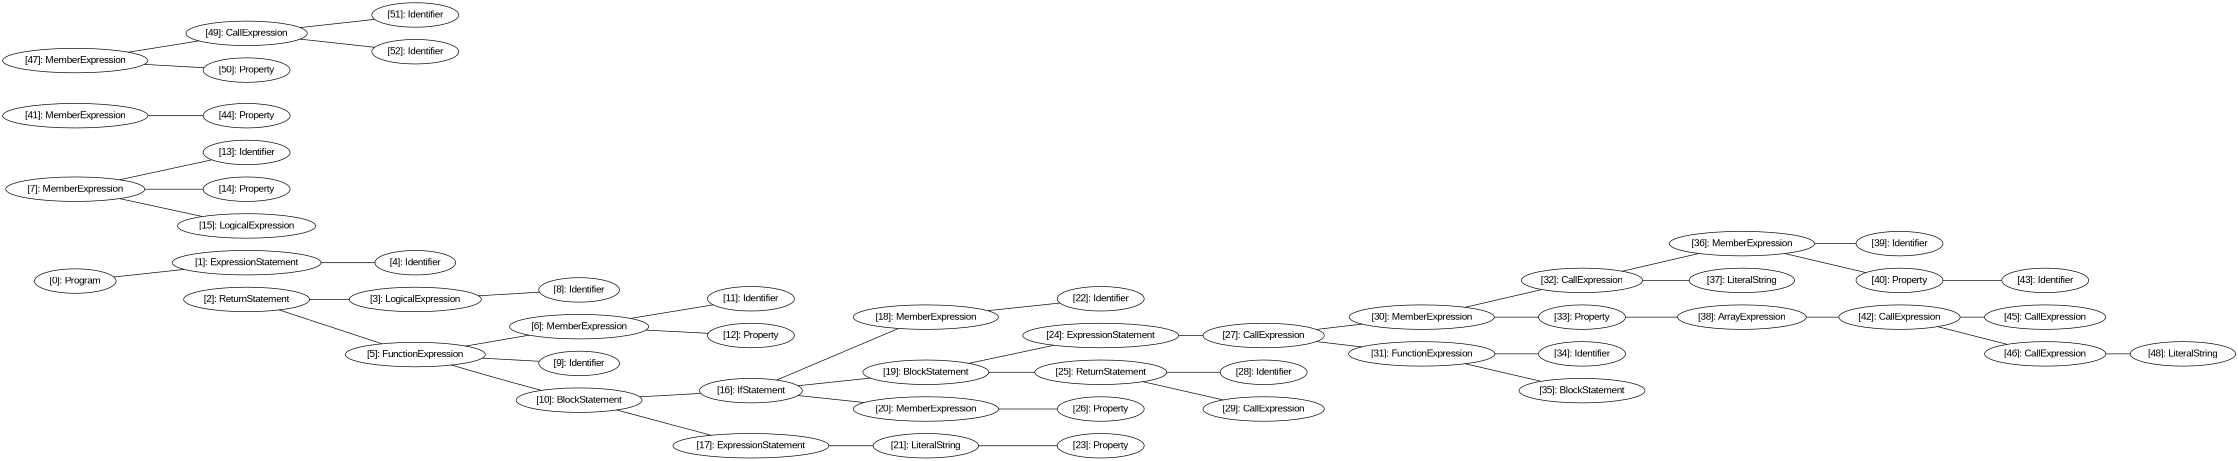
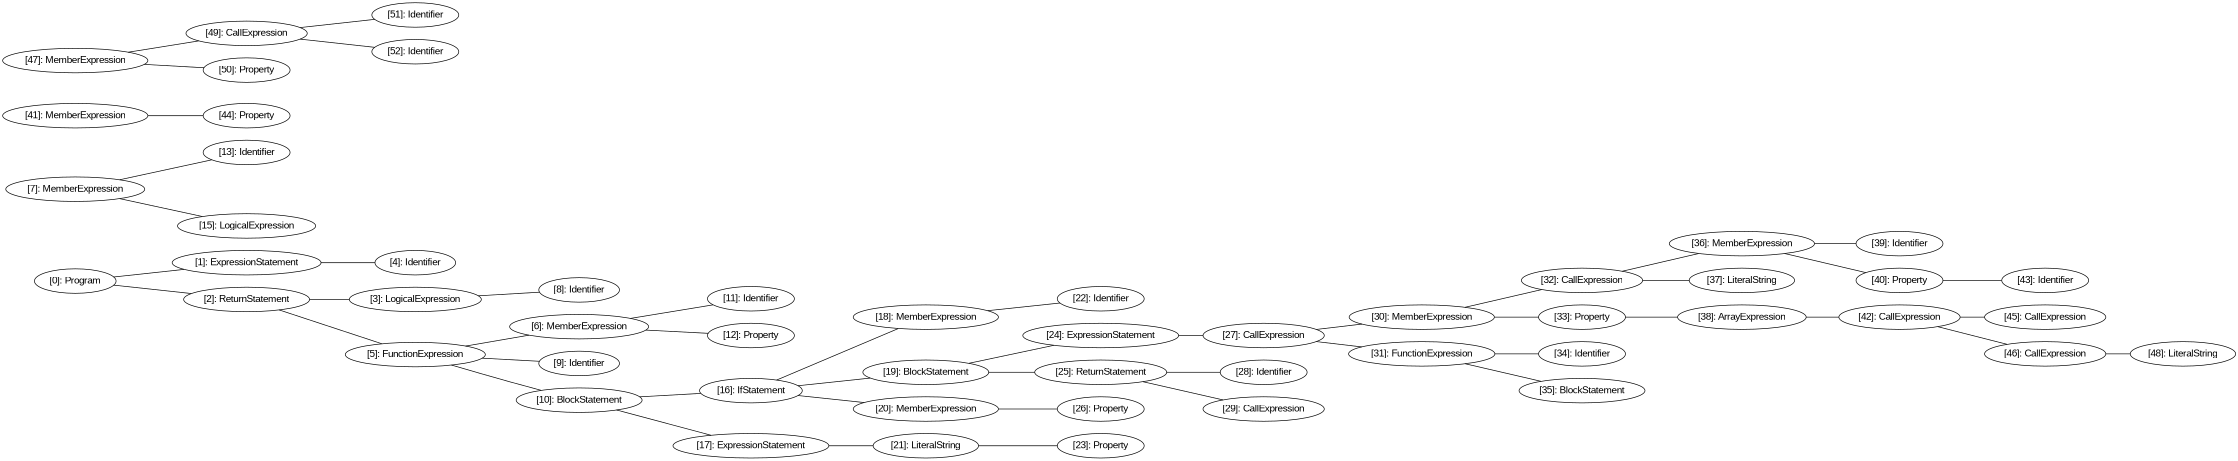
node "[14]: Property": removed
edge "[0]: Program" -- "[2]: ReturnStatement": added
